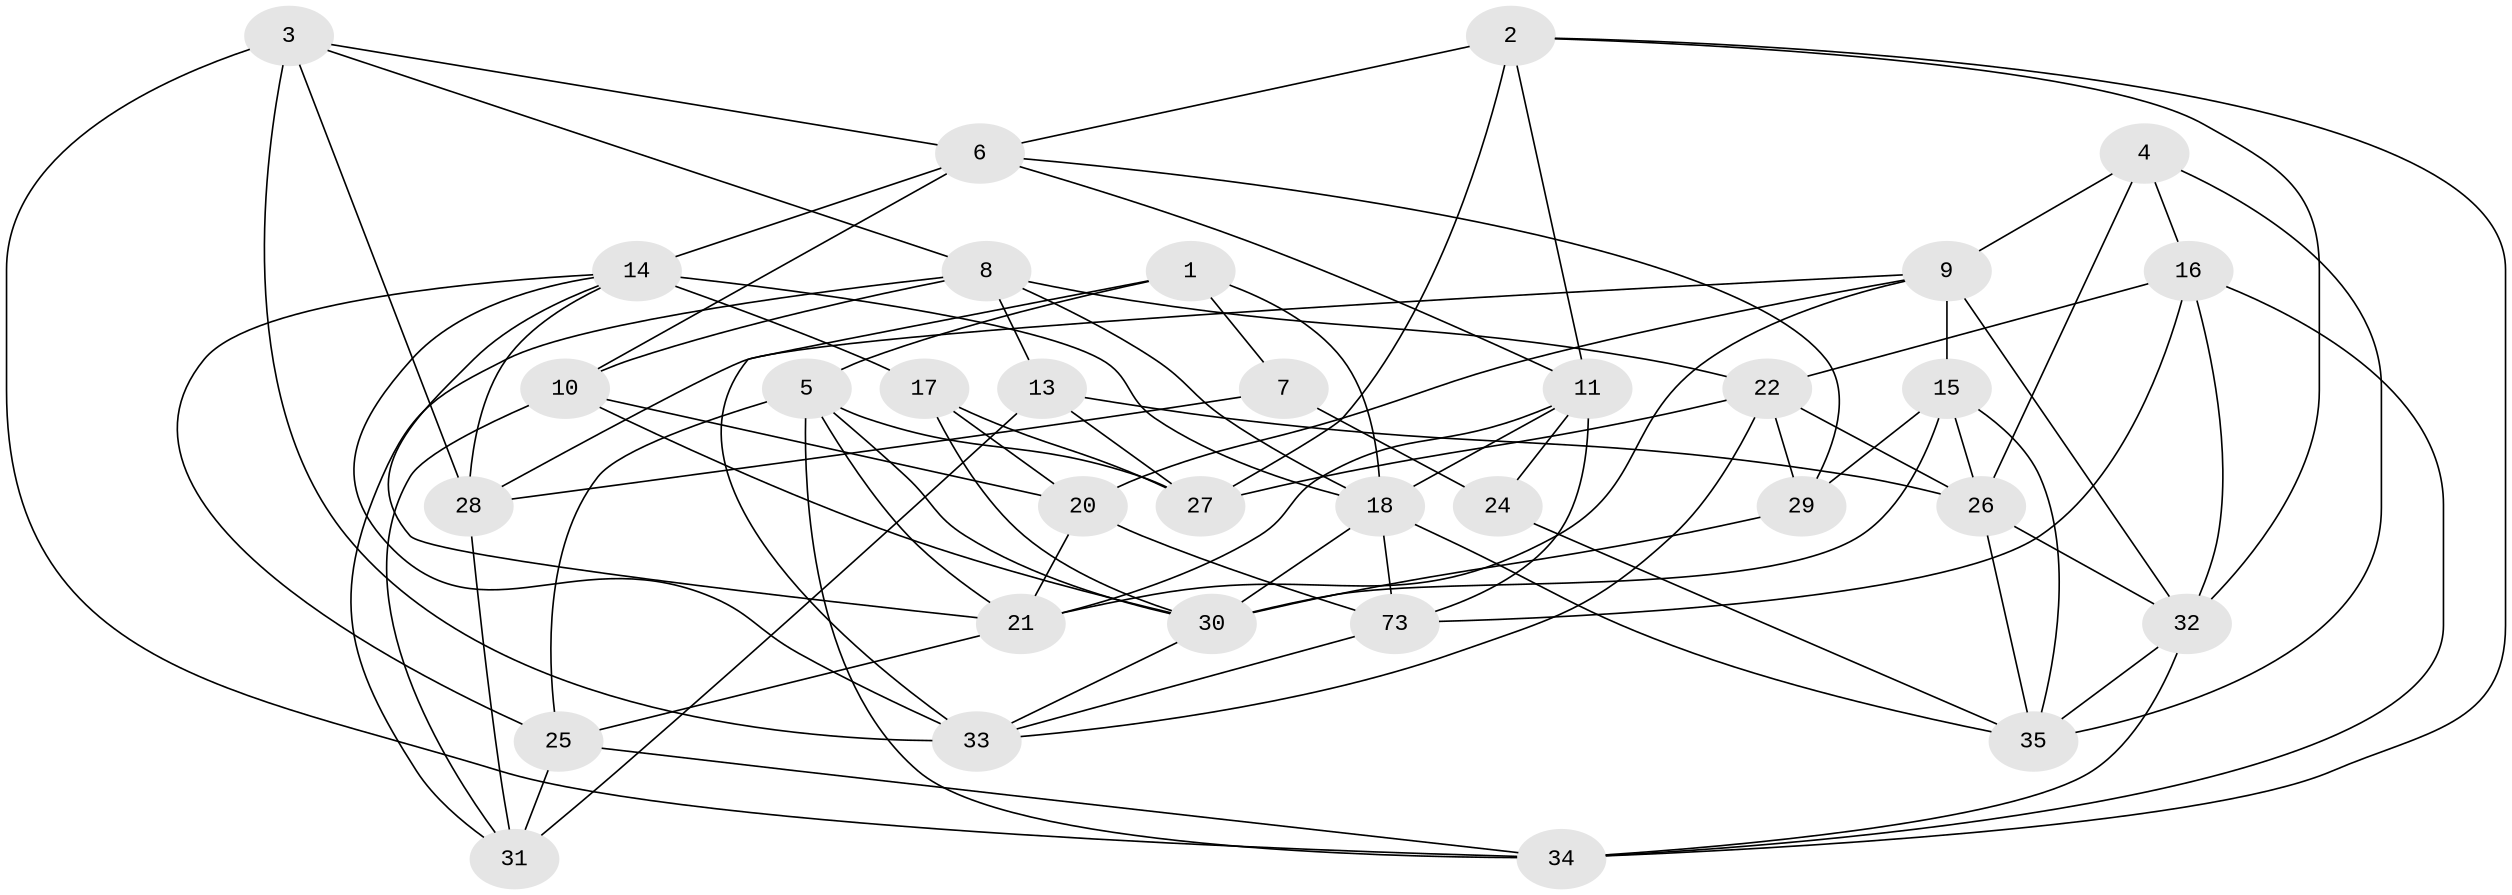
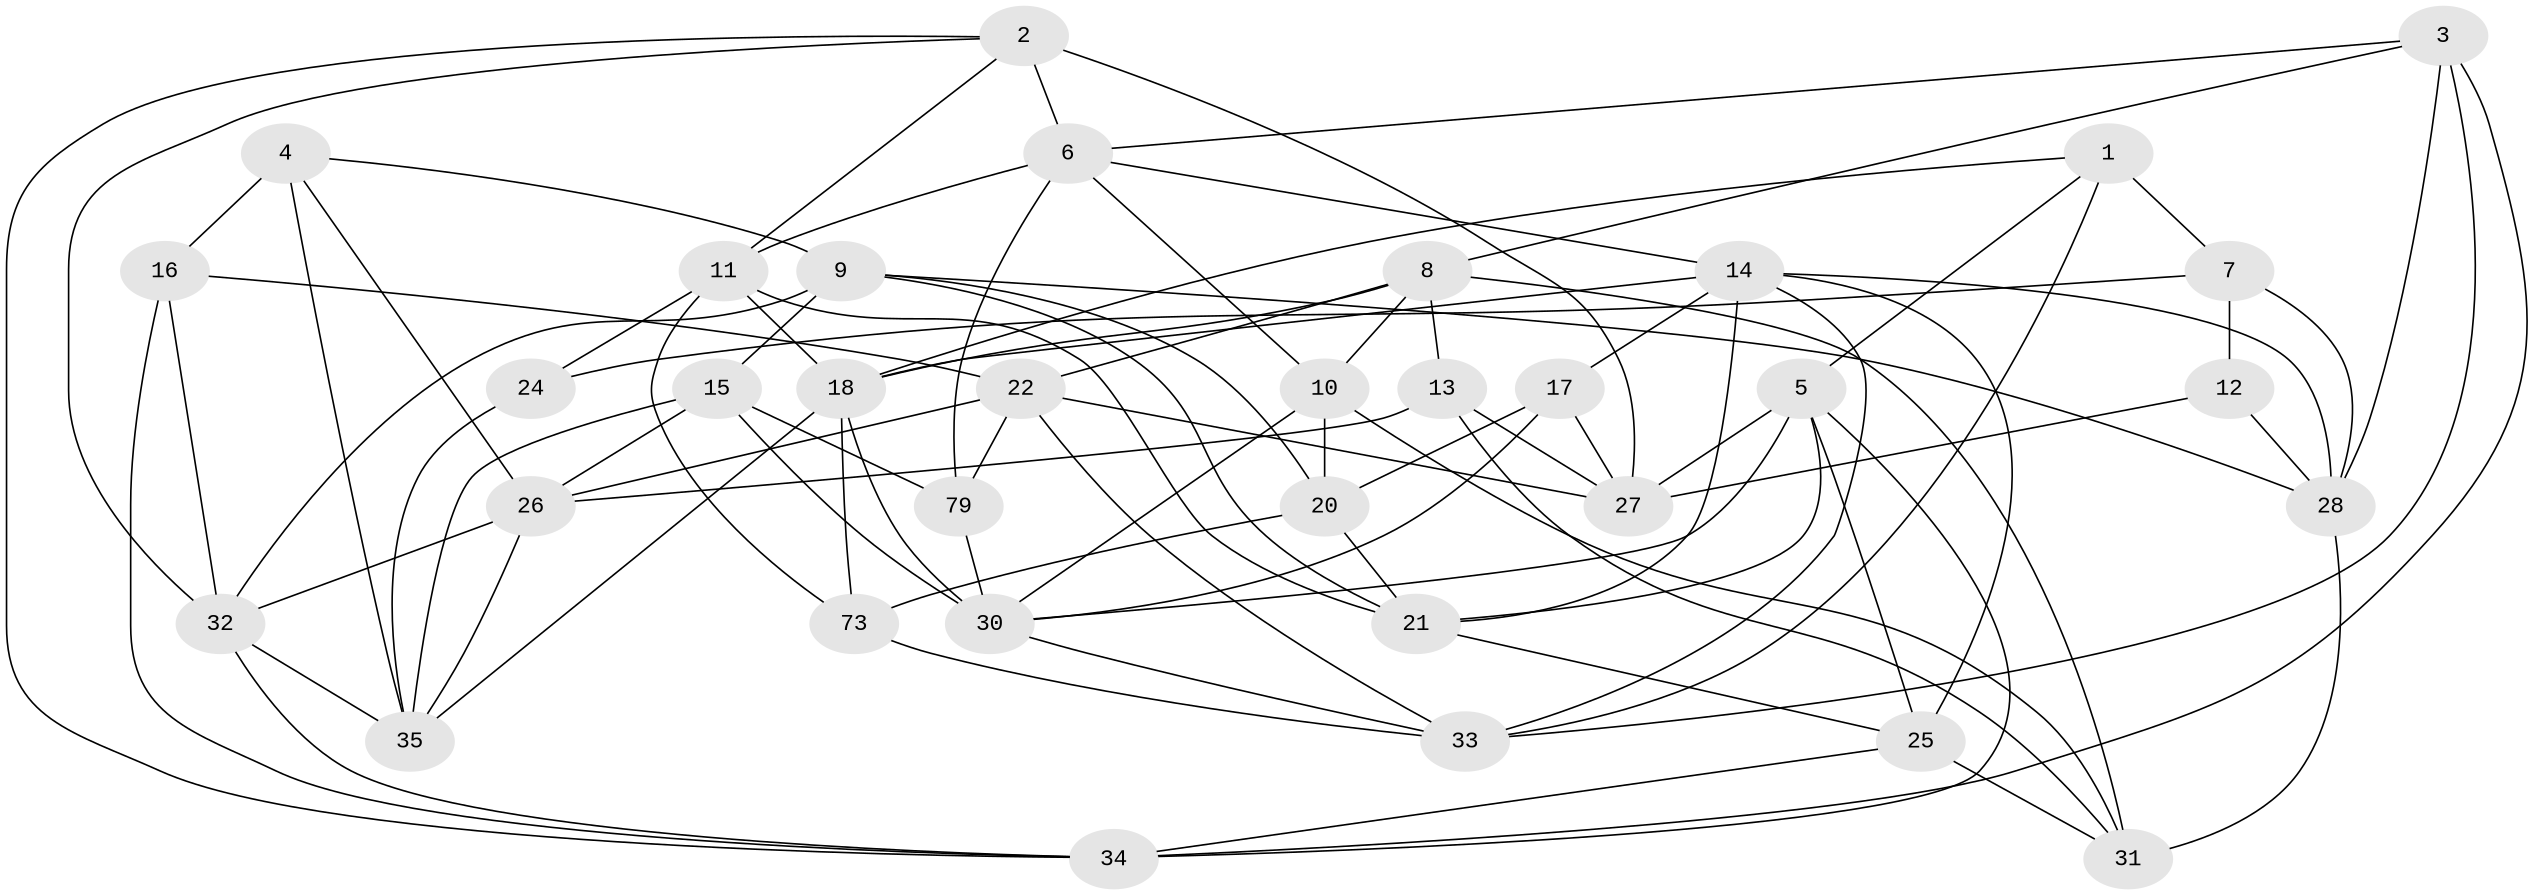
node "12": added
node "29": label "29" -> "79"
edge "16" -- "73": removed
